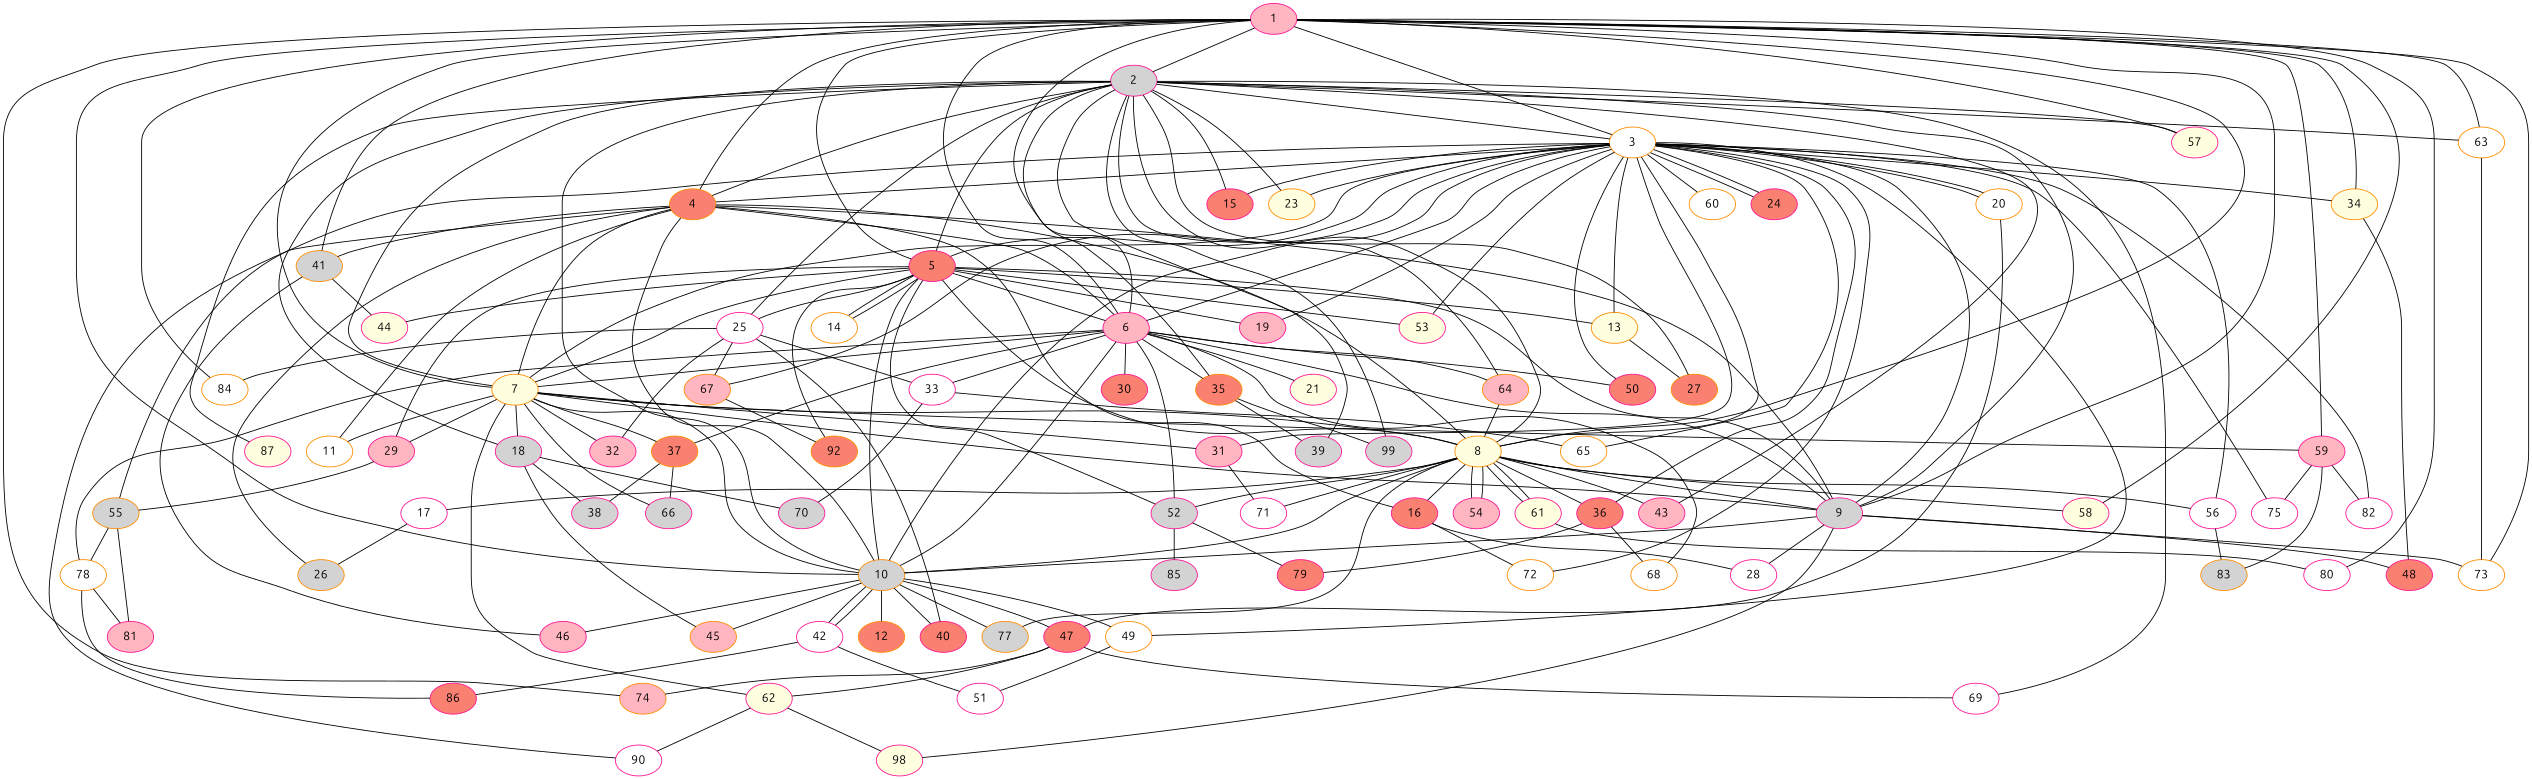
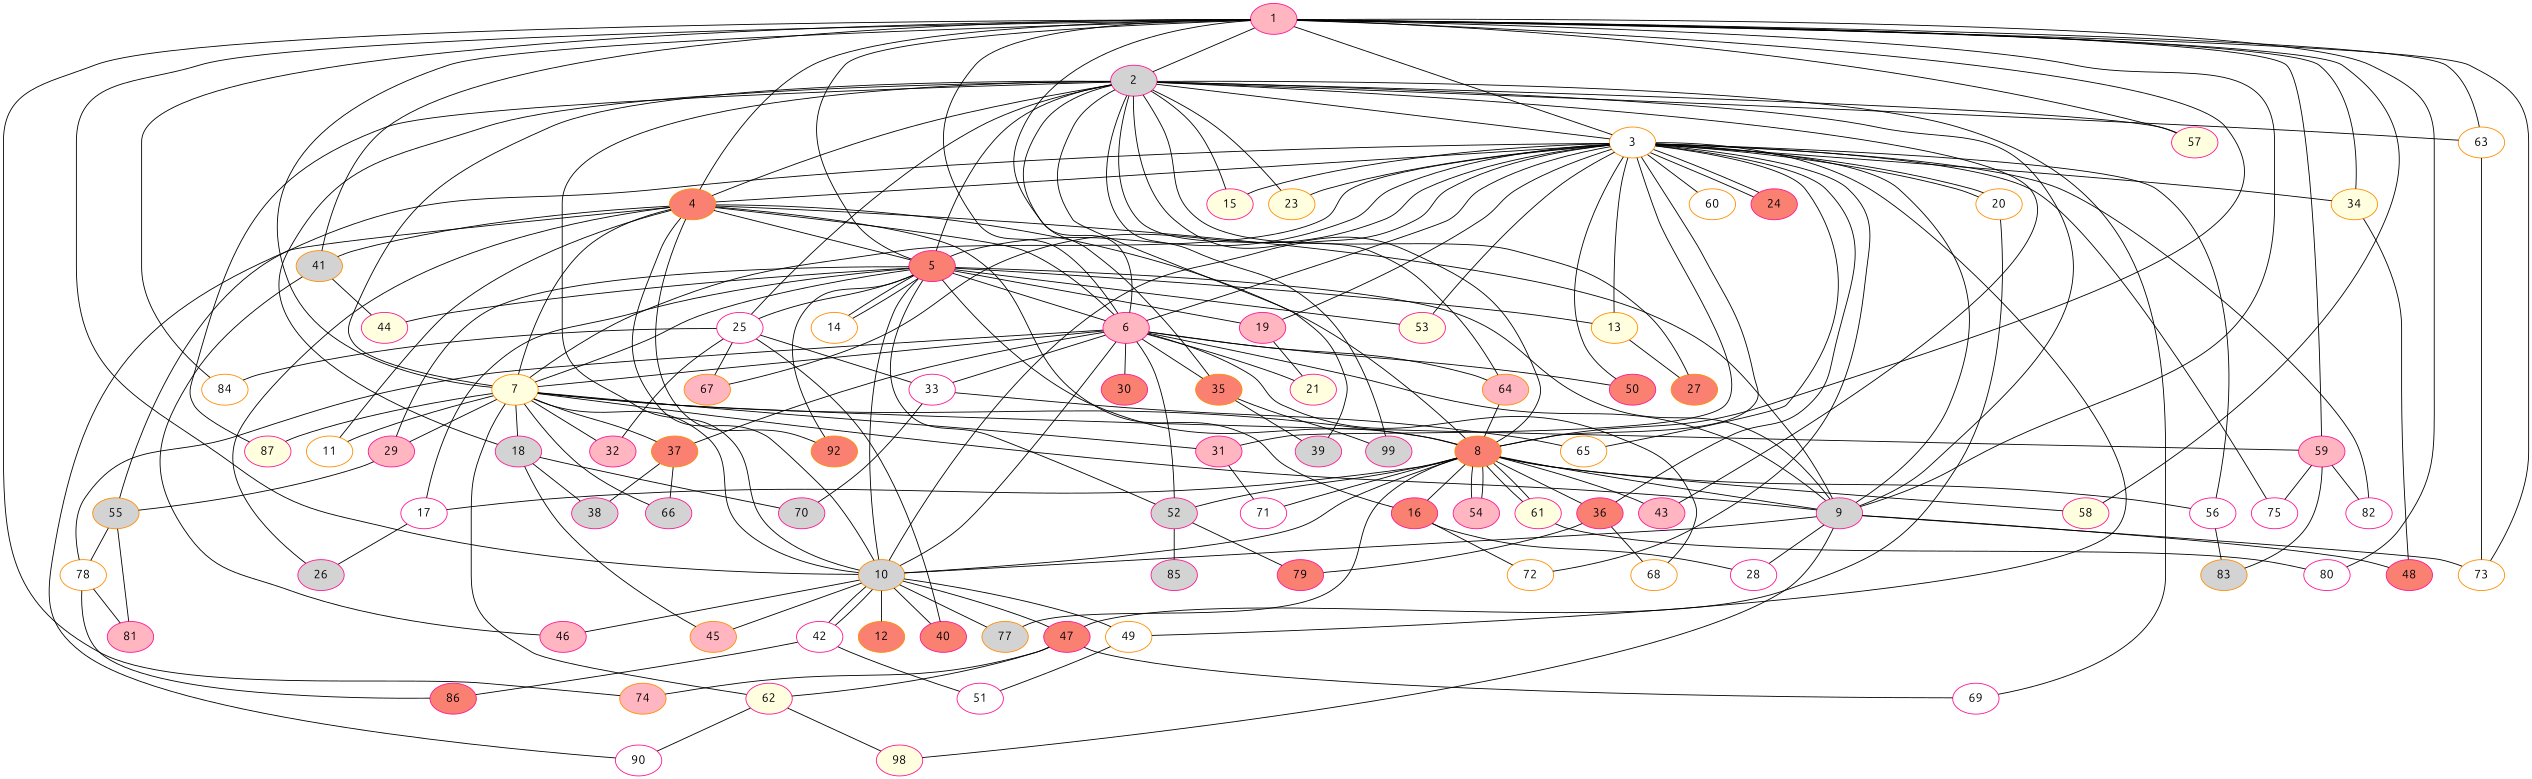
node "15": fillcolor salmon -> lightyellow
edge "4" -- "5": added
edge "5" -- "17": added
edge "19" -- "21": added
edge "7" -- "87": added
edge "67" -- "92": now "4" -- "92"
node "8": fillcolor lightyellow -> salmon
node "26": color darkorange -> deeppink
